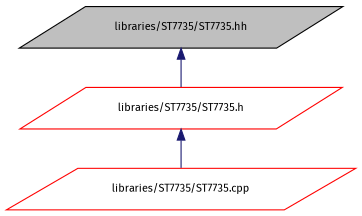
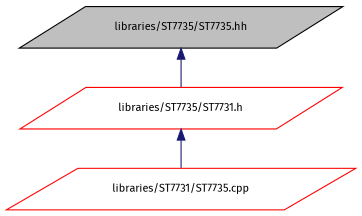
node "libraries/ST7735/ST7735.h": label "libraries/ST7735/ST7735.h" -> "libraries/ST7735/ST7731.h"
node "libraries/ST7735/ST7735.cpp": label "libraries/ST7735/ST7735.cpp" -> "libraries/ST7731/ST7735.cpp"
